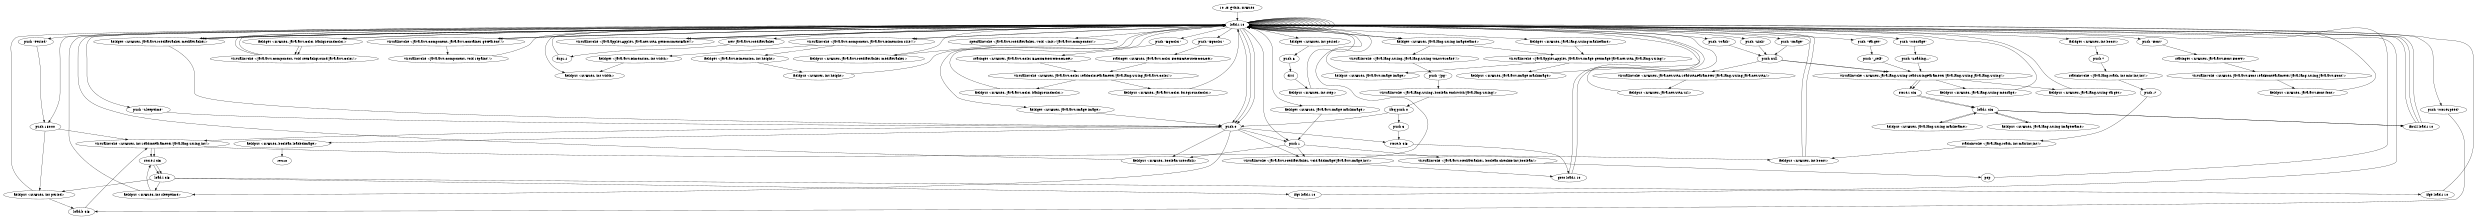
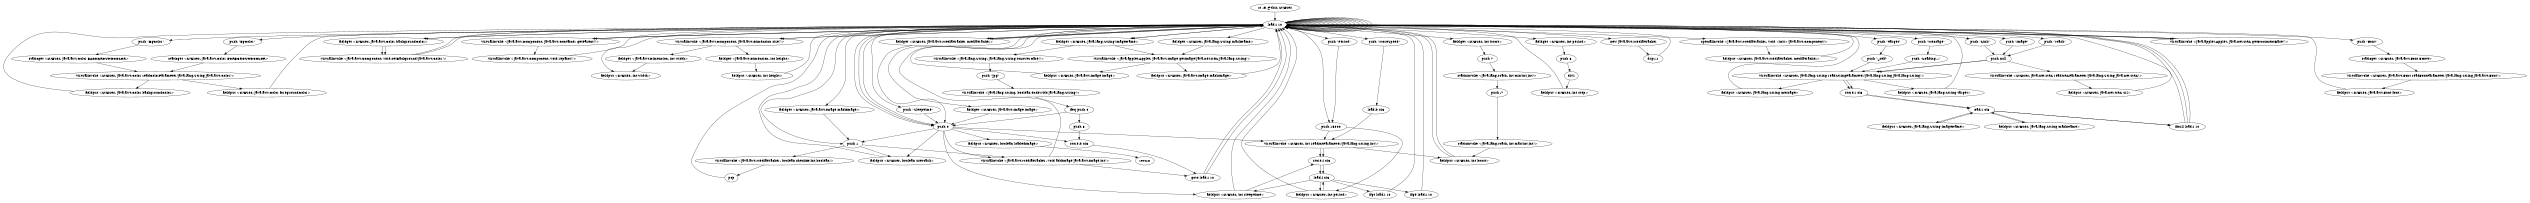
edge "fieldput <LVHues: int period>" -> "load.b $i3": now "fieldput <LVHues: int period>" -> "load.i $i3"
